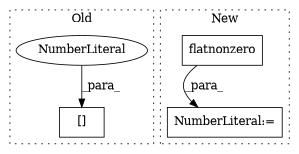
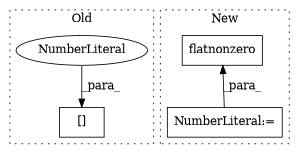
edge "flatnonzero" -> "NumberLiteral:=": reversed
